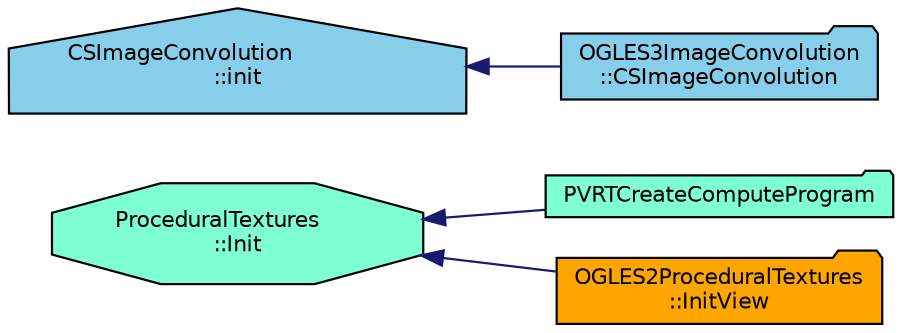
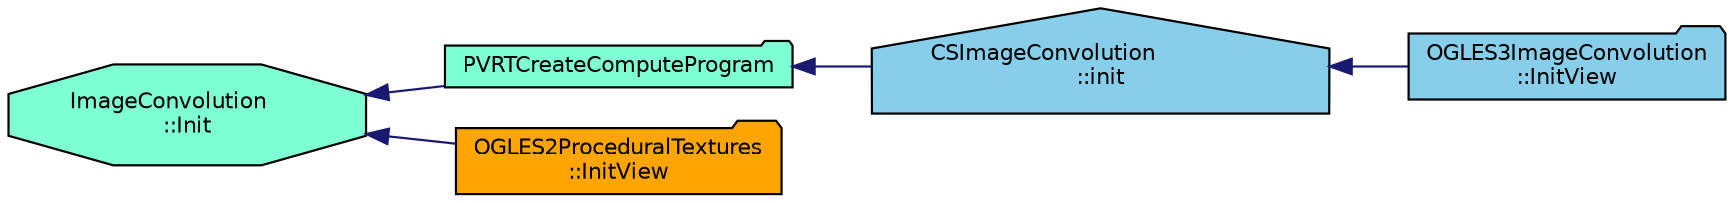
node "OGLES3ImageConvolution ::CSImageConvolution": label "OGLES3ImageConvolution ::CSImageConvolution" -> "OGLES3ImageConvolution ::InitView"
edge "CSImageConvolution ::init" -> "PVRTCreateComputeProgram": added
node "ProceduralTextures ::Init": label "ProceduralTextures ::Init" -> "ImageConvolution ::Init"
